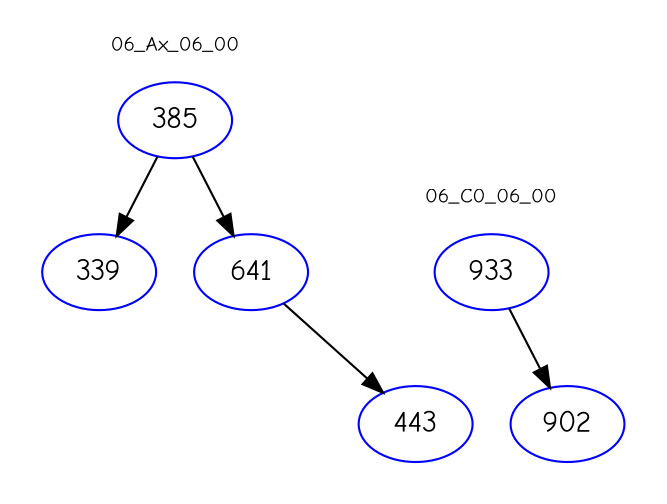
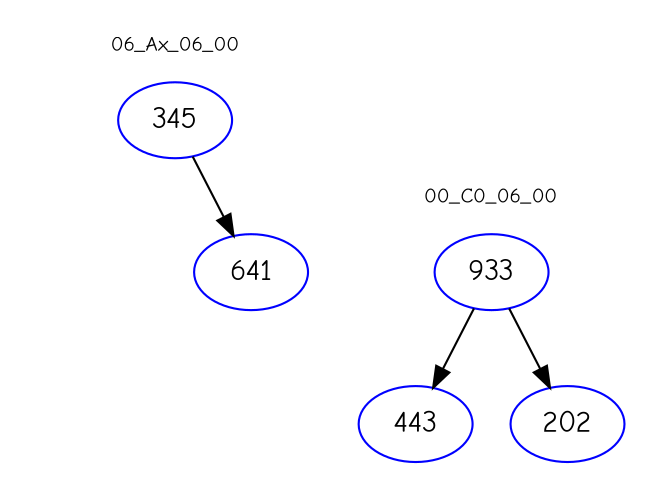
node "385": label "385" -> "345"
cluster "06_C0_06_00": label "06_C0_06_00" -> "00_C0_06_00"
node "339": removed
edge "641" -> "443": now "933" -> "443"
node "902": label "902" -> "202"
